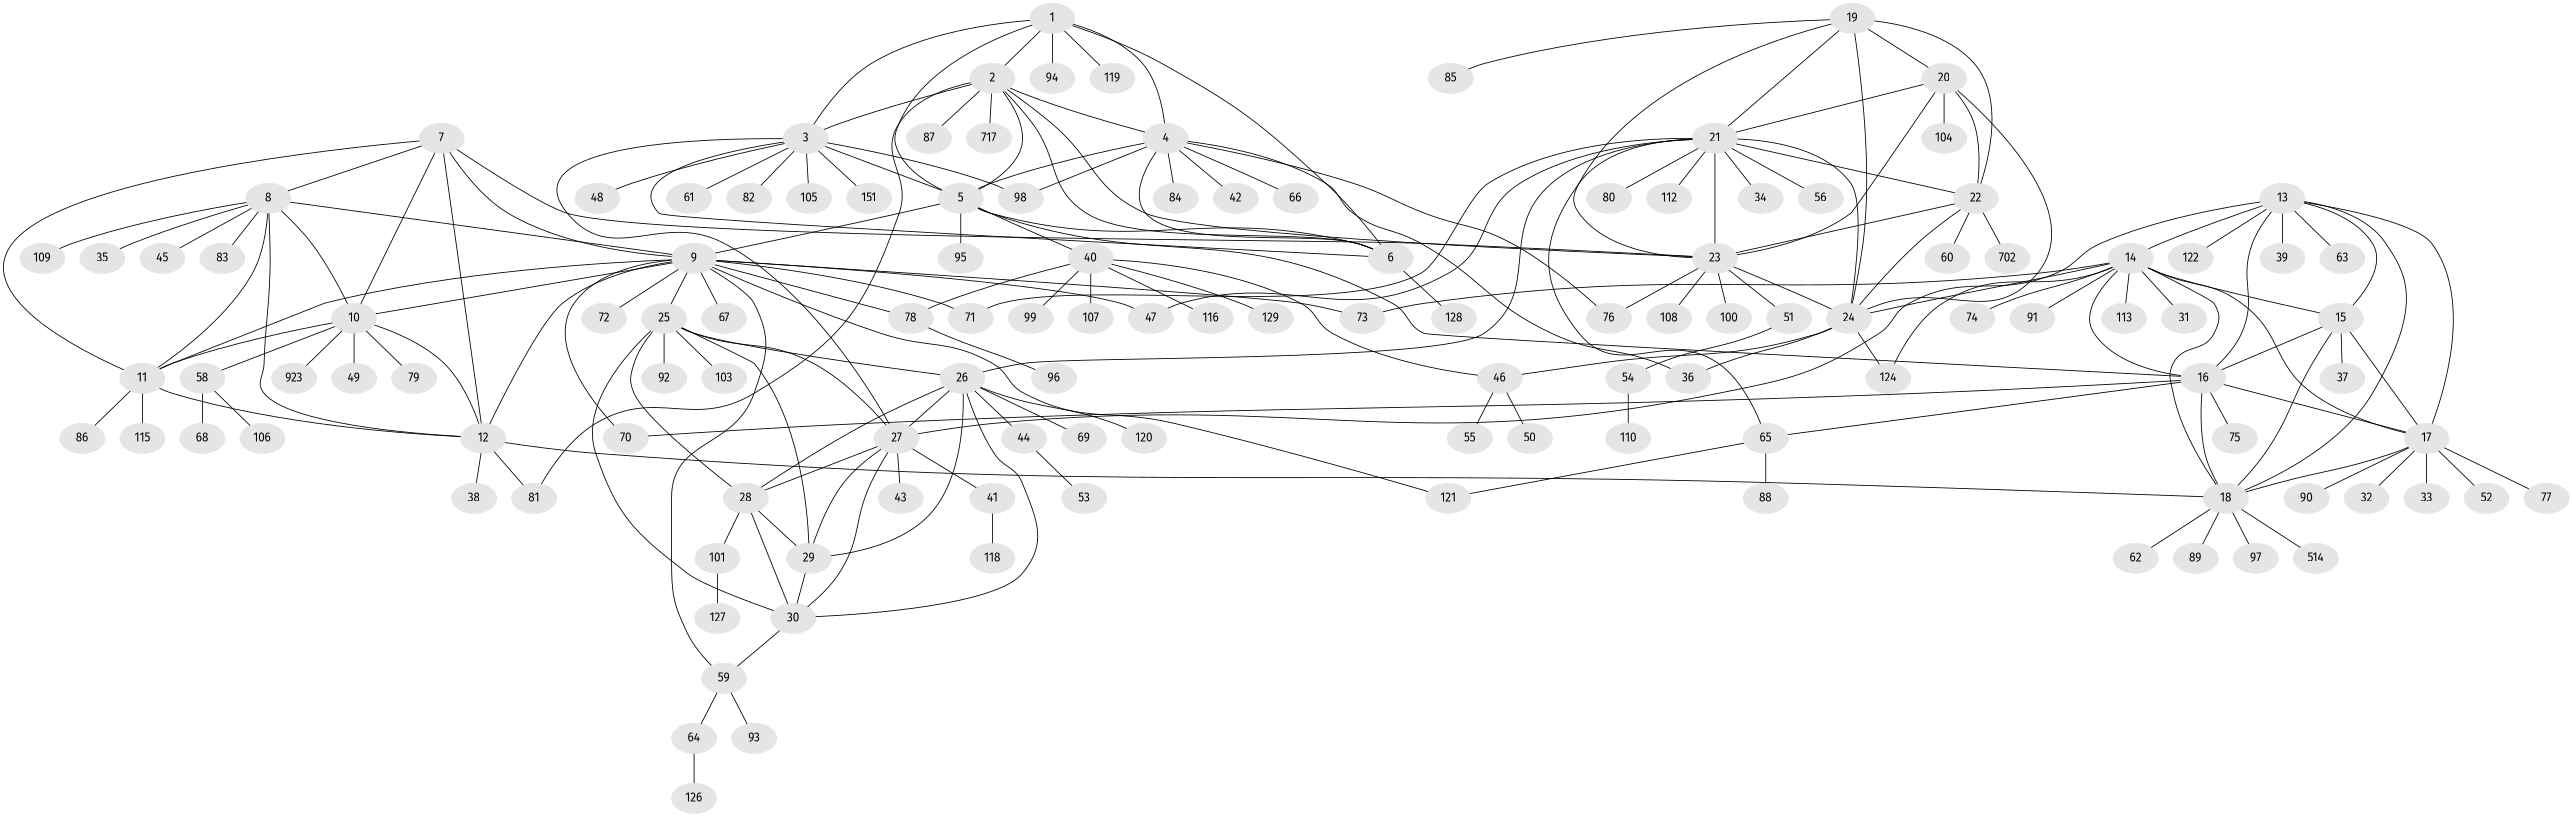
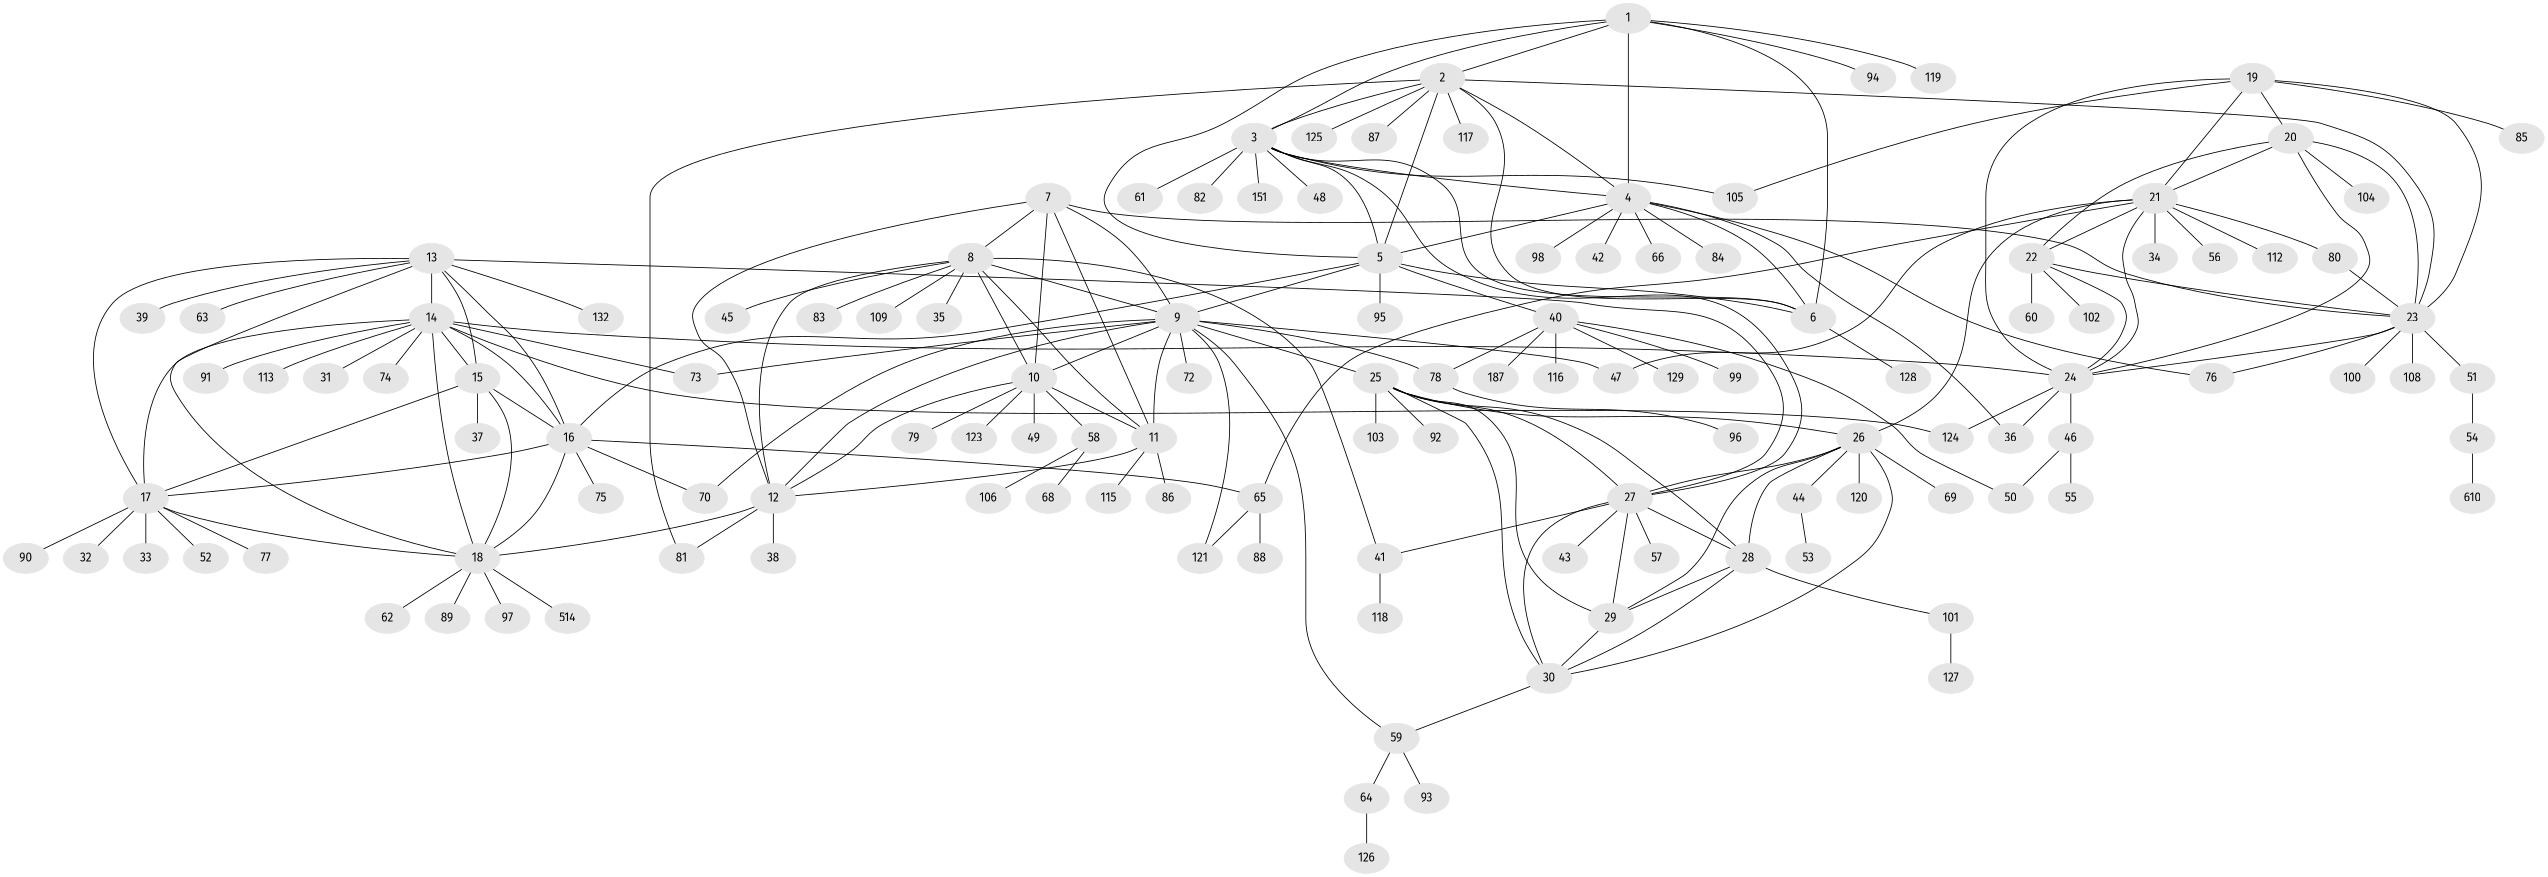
edge "19" -- "22": now "19" -- "105"
node "717": label "717" -> "117"
node "125": added
edge "3" -- "98": now "3" -- "4"
edge "21" -- "23": now "80" -- "23"
node "702": label "702" -> "102"
node "122": label "122" -> "132"
edge "8" -- "41": added
edge "40" -- "46": now "40" -- "50"
node "67": removed
node "71": removed
node "107": label "107" -> "187"
node "923": label "923" -> "123"
node "110": label "110" -> "610"
node "57": added
